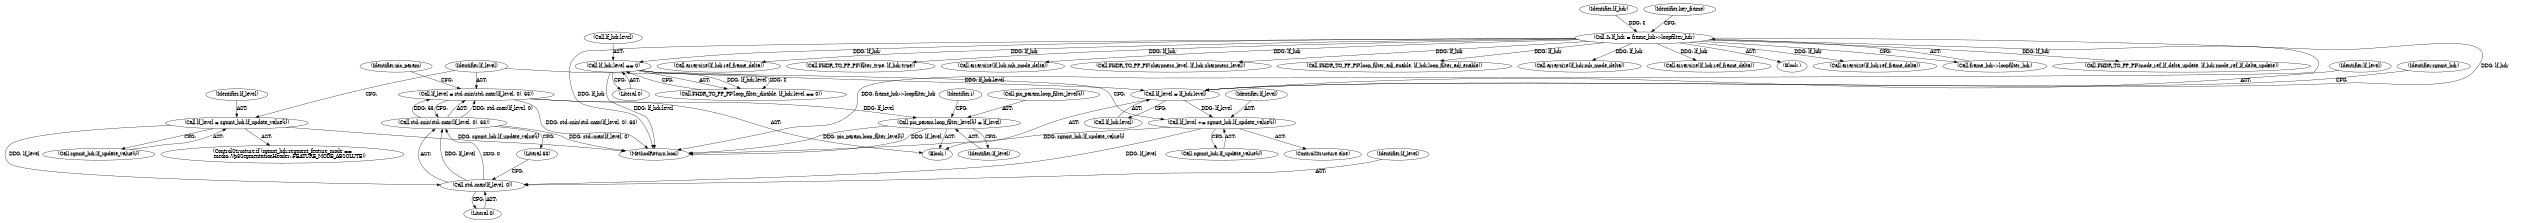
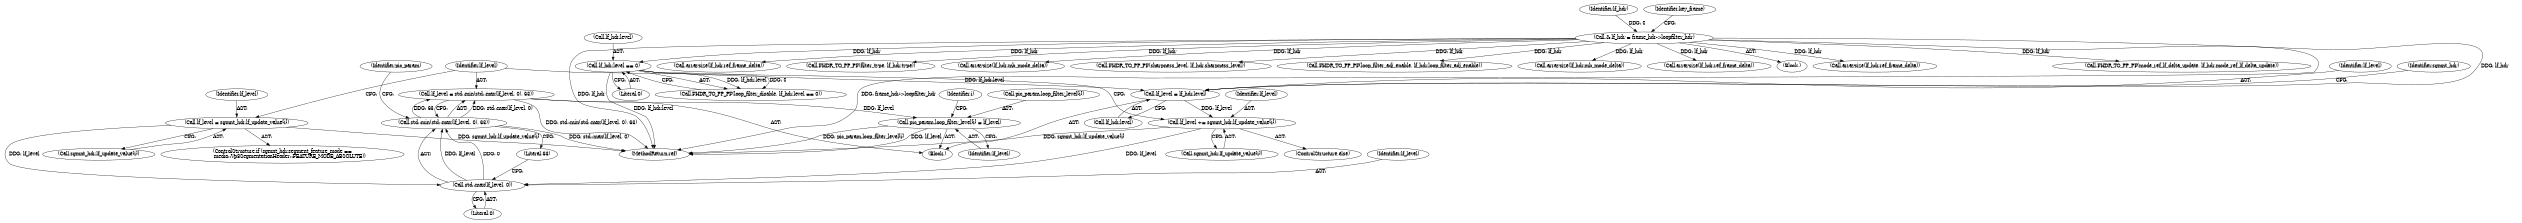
node "(Call,frame_hdr->loopfilter_hdr)": removed
edge "(Identifier,pic_param)" -> "(Call,lf_level = std::min(std::max(lf_level, 0), 63))": now "(Identifier,pic_param)" -> "(Call,std::min(std::max(lf_level, 0), 63))"
node "(MethodReturn,bool)": label "(MethodReturn,bool)" -> "(MethodReturn,ref)"
